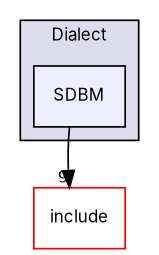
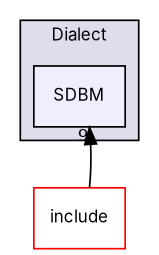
edge "SDBM" -> "include": reversed
